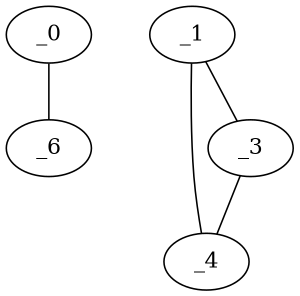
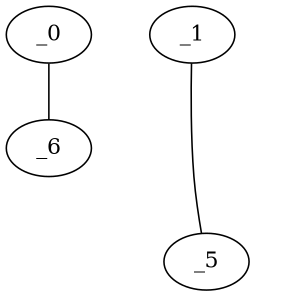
node "_3": removed
node "_4": label "_4" -> "_5"
